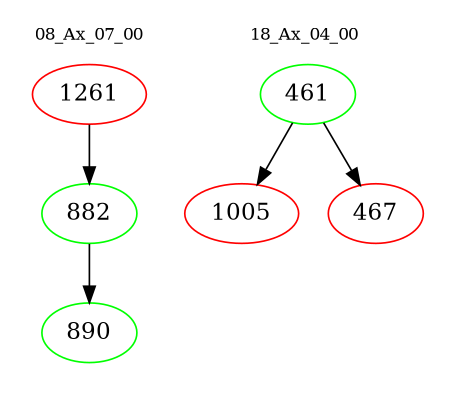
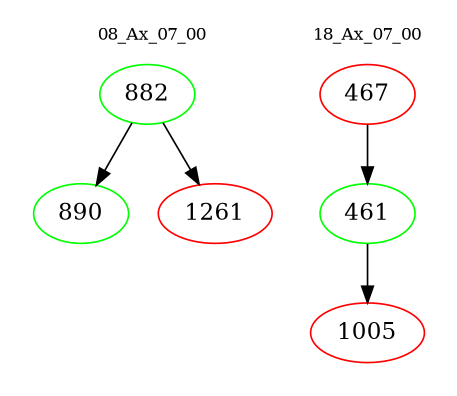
cluster "18_Ax_04_00": label "18_Ax_04_00" -> "18_Ax_07_00"
edge "1261" -> "882": reversed
edge "461" -> "467": reversed
